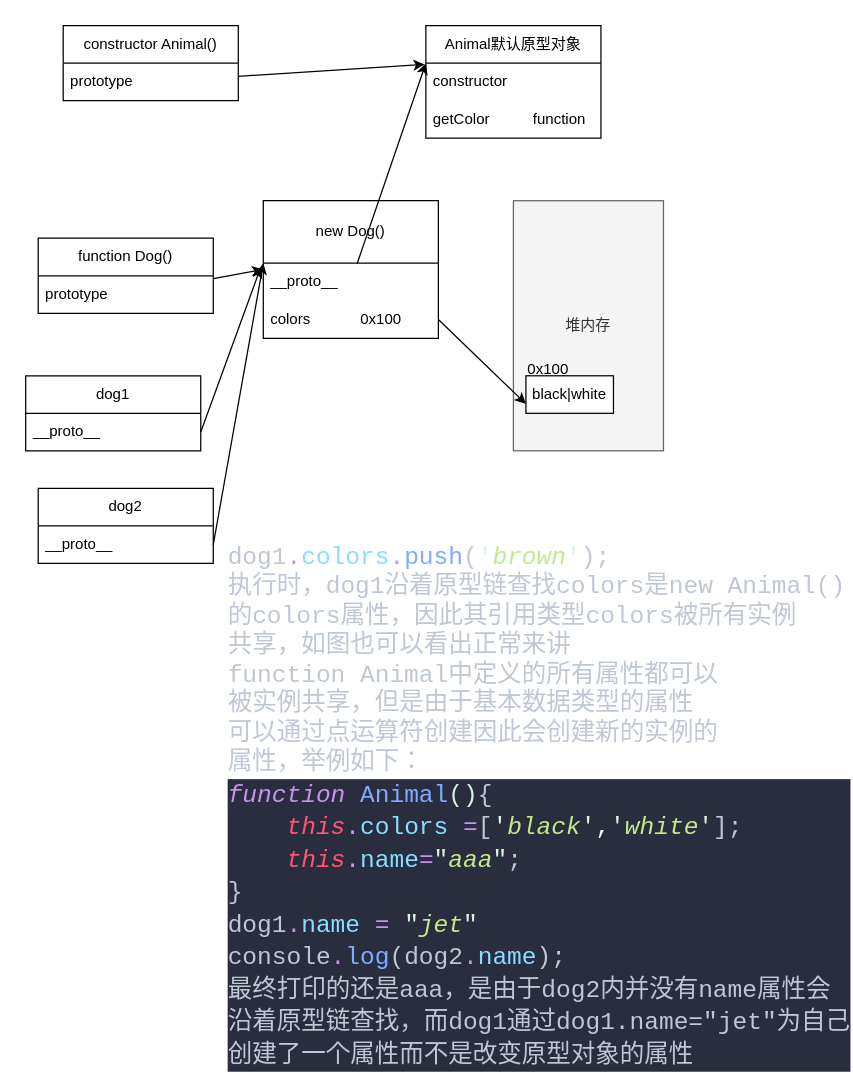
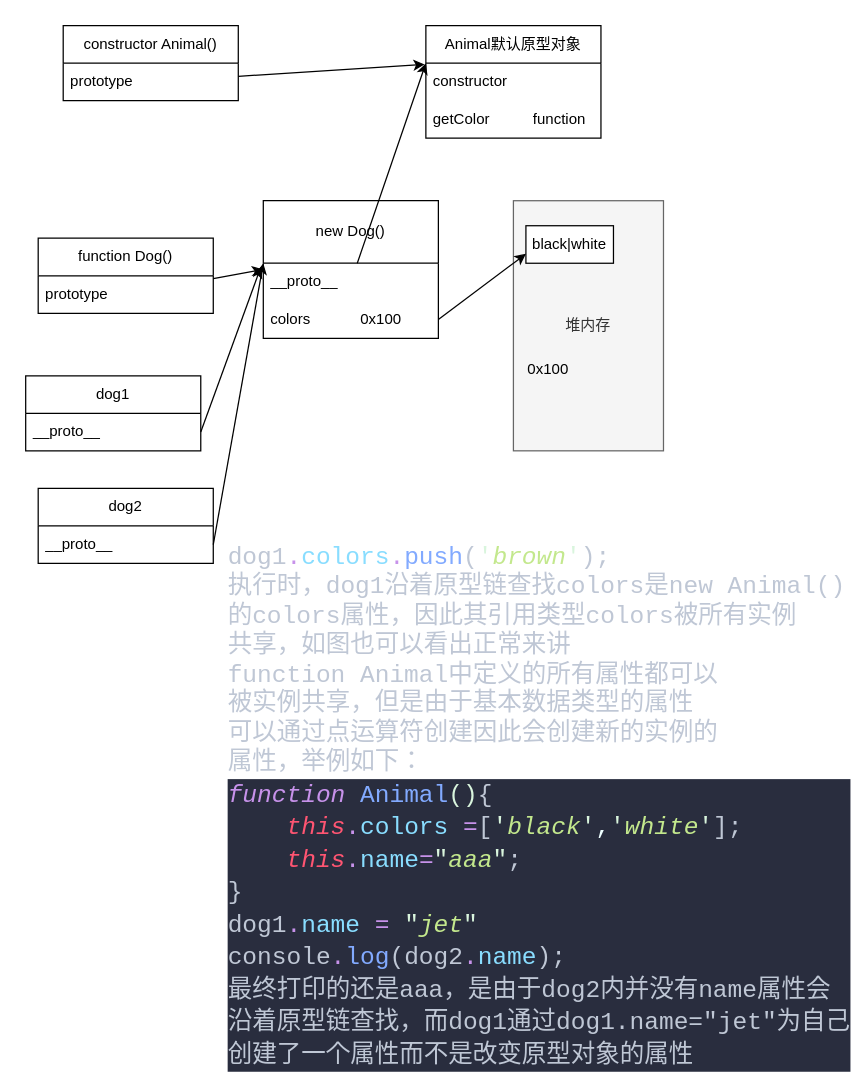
node "black|white": moved (569, 394) -> (569, 244)
